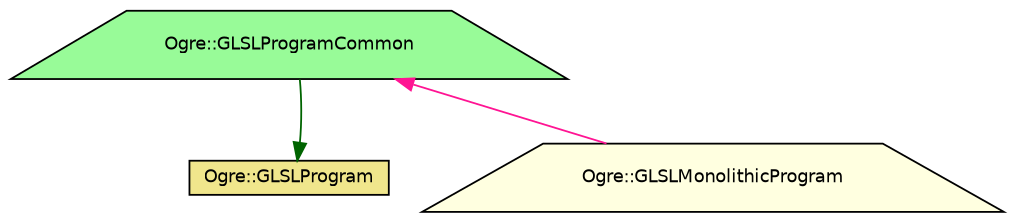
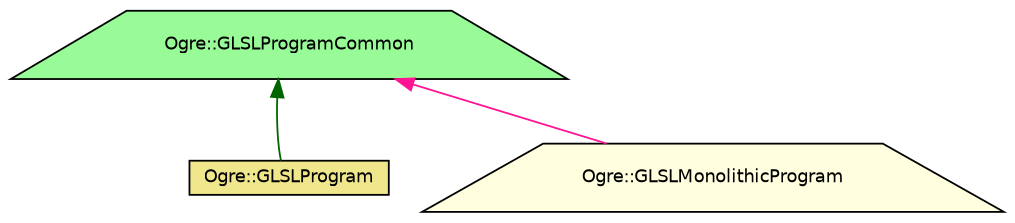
edge "Ogre::GLSLProgramCommon" -> "Ogre::GLSLProgram": reversed
